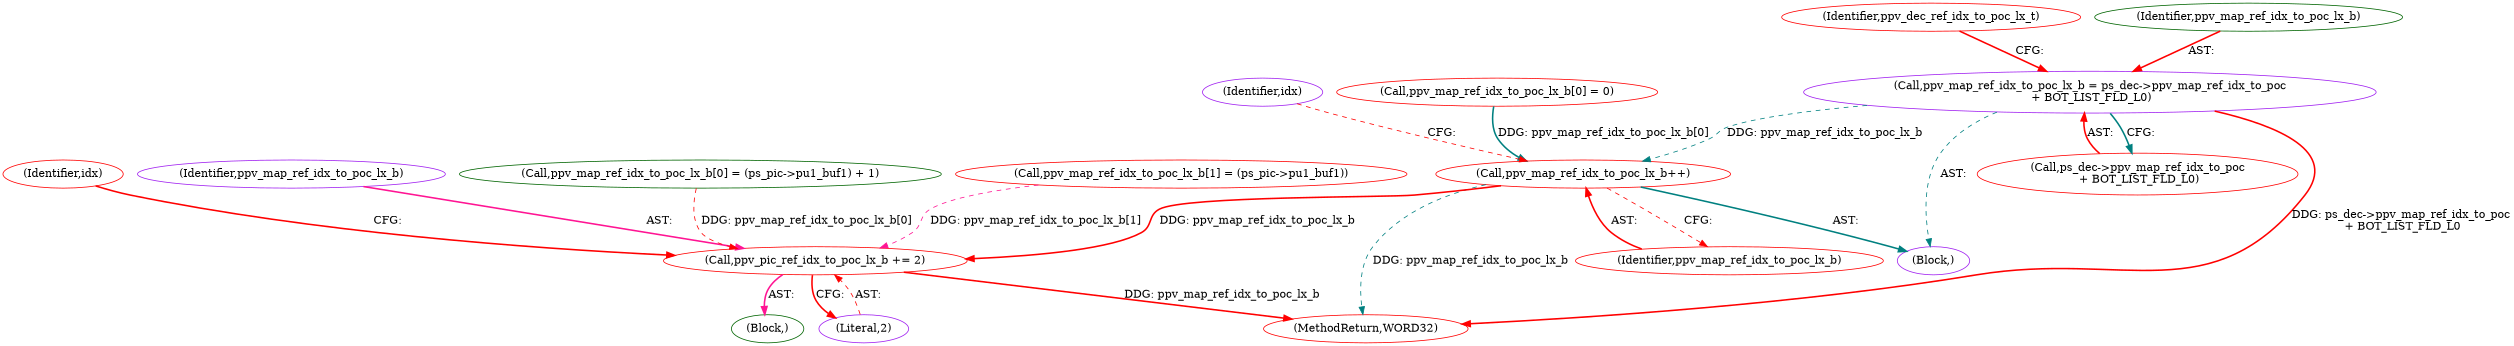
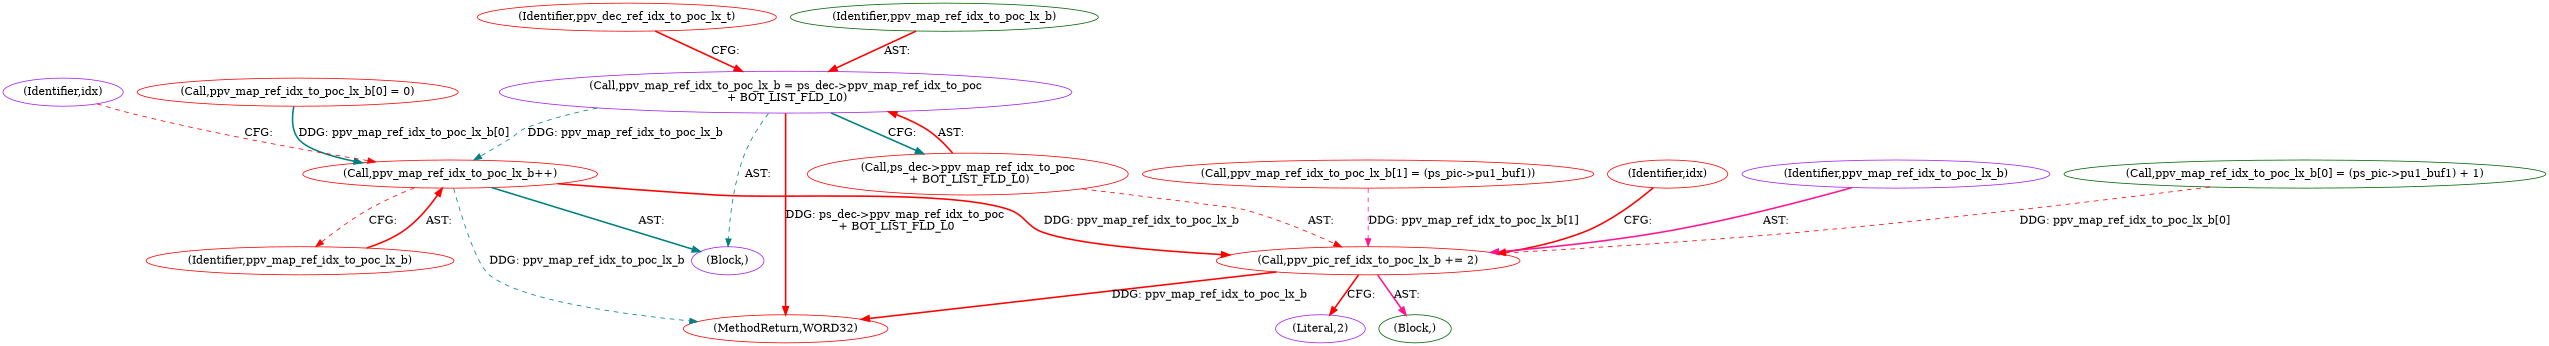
edge "(Literal,2)" -> "(Call,ppv_pic_ref_idx_to_poc_lx_b += 2)": now "(Call,ps_dec->ppv_map_ref_idx_to_poc + BOT_LIST_FLD_L0)" -> "(Call,ppv_pic_ref_idx_to_poc_lx_b += 2)"
